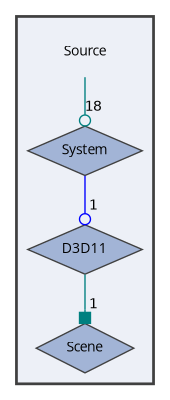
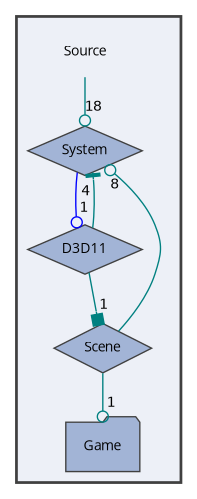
edge "D3D11" -> "System": added
edge "Scene" -> "System": added
node "Game": added
